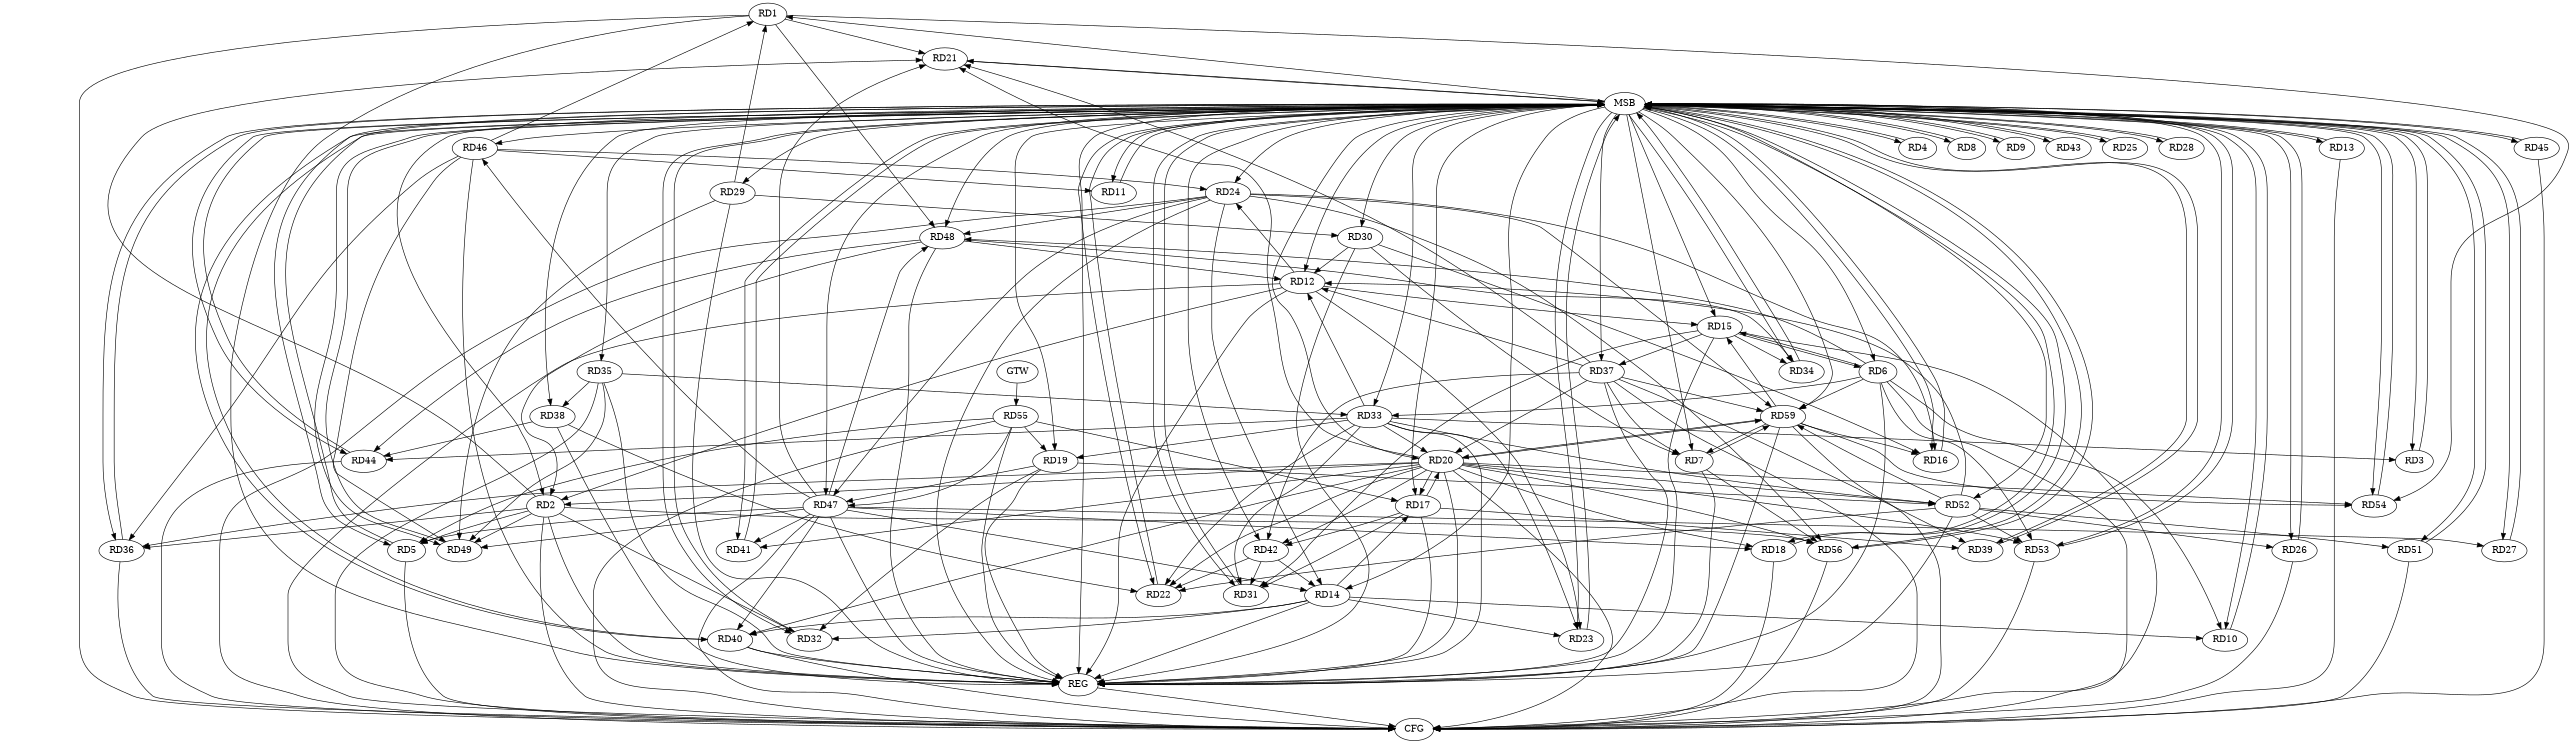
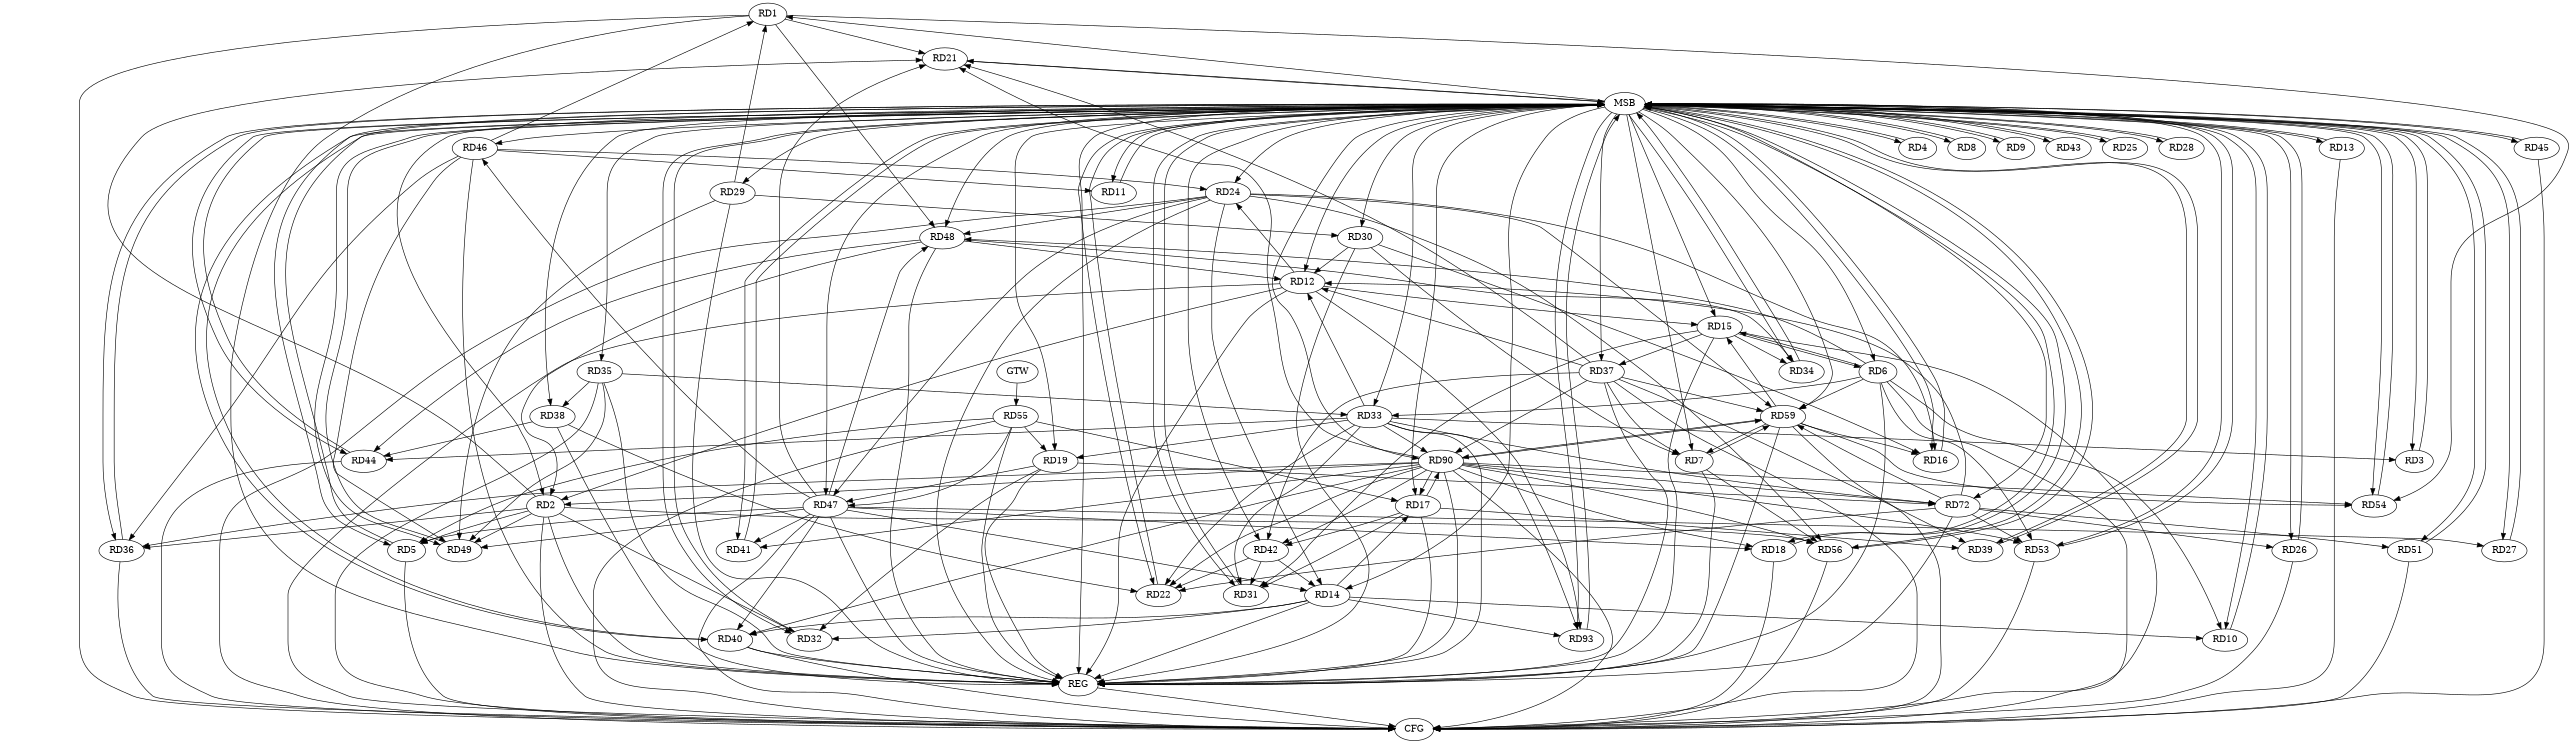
node "RD20": label "RD20" -> "RD90"
node "RD52": label "RD52" -> "RD72"
node "RD23": label "RD23" -> "RD93"
